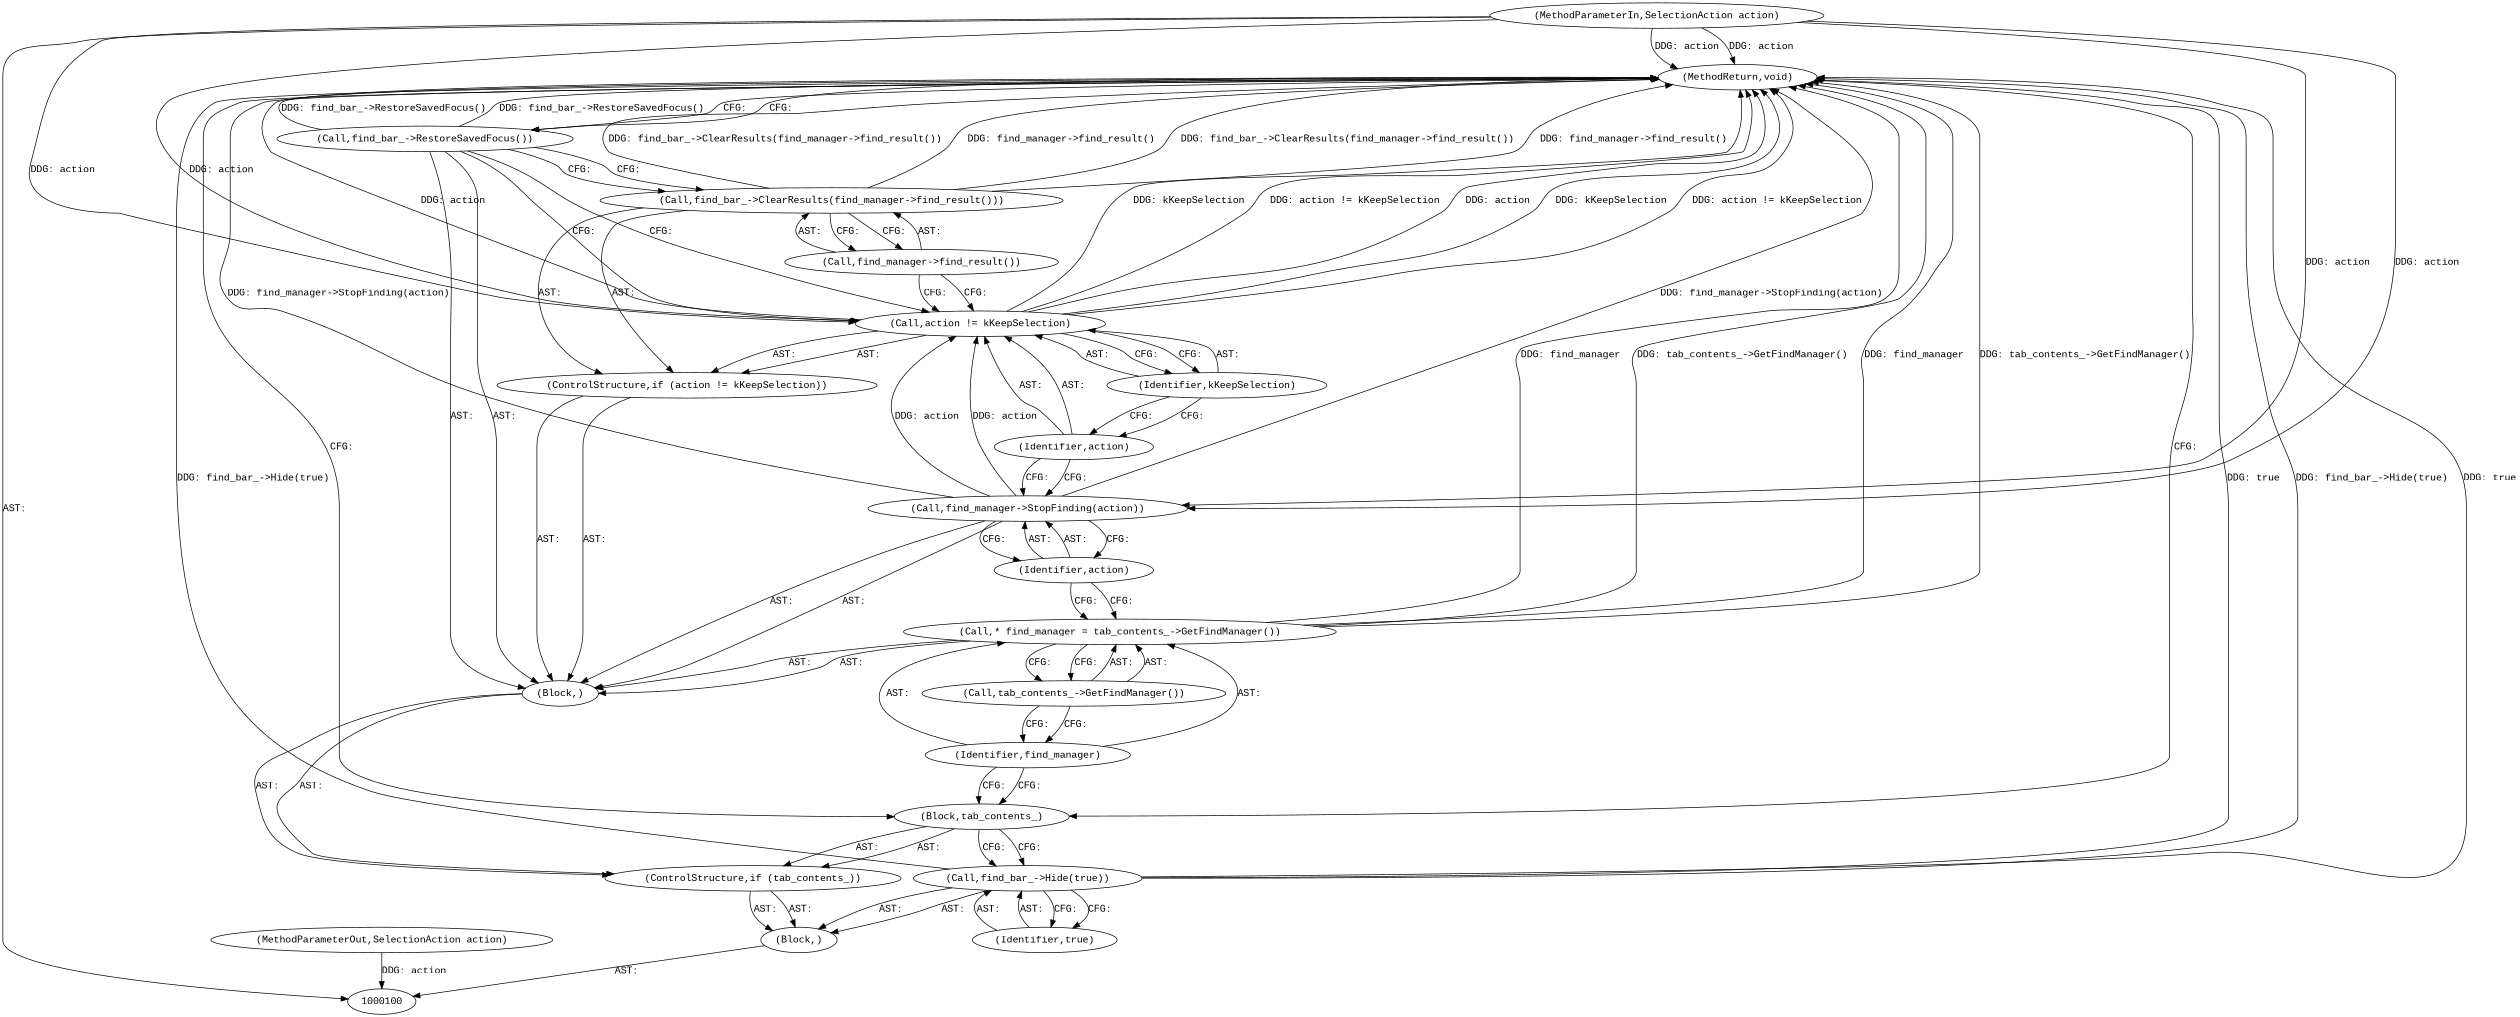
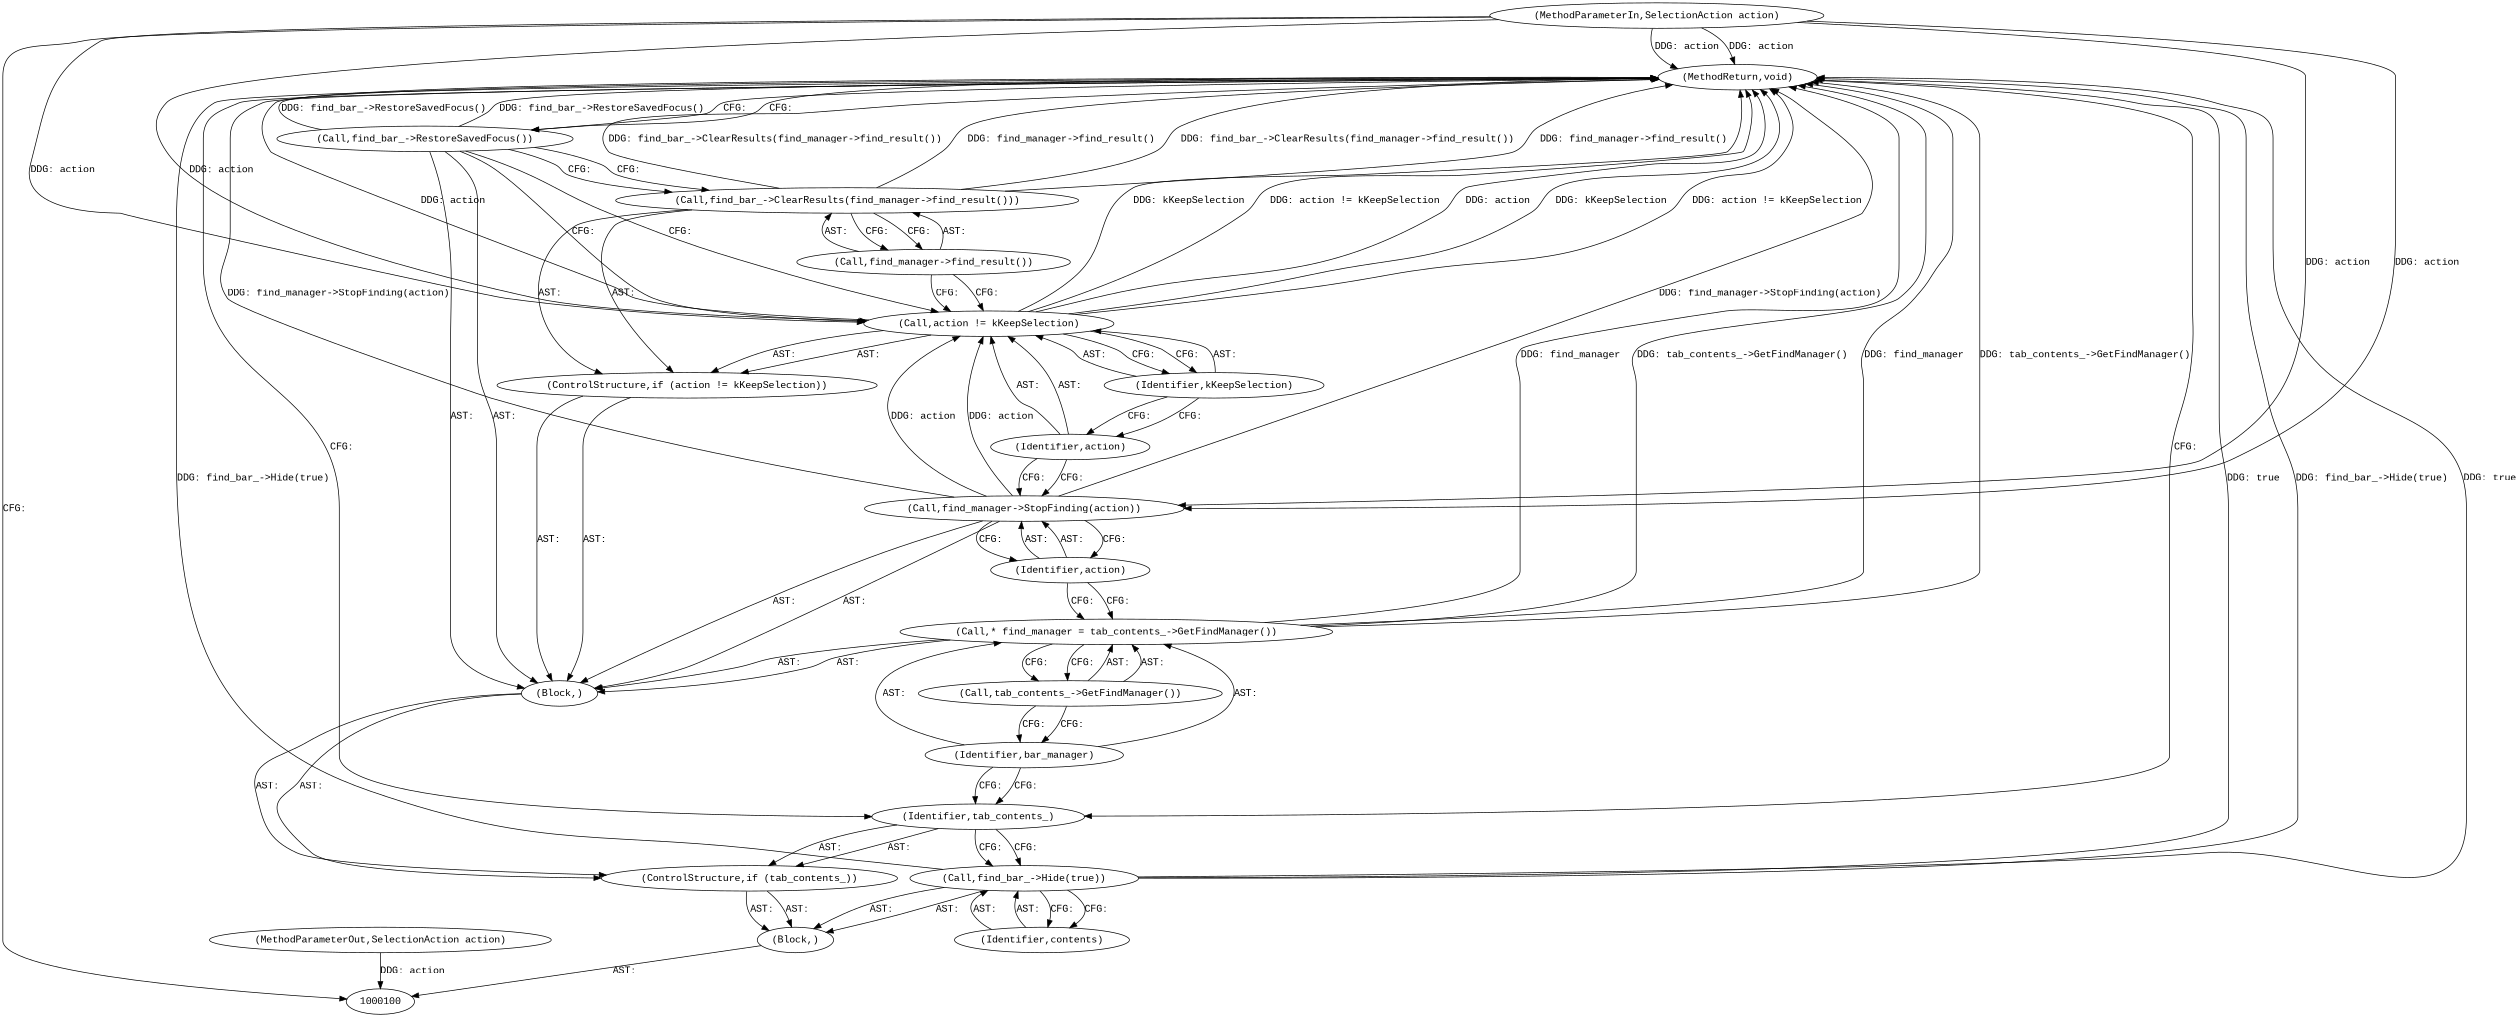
edge "(MethodParameterIn,SelectionAction action)" -> "1000100": label "AST: " -> "CFG: "
node "(Identifier,find_manager)": label "(Identifier,find_manager)" -> "(Identifier,bar_manager)"
node "(Block,tab_contents_)": label "(Block,tab_contents_)" -> "(Identifier,tab_contents_)"
node "(Identifier,true)": label "(Identifier,true)" -> "(Identifier,contents)"
